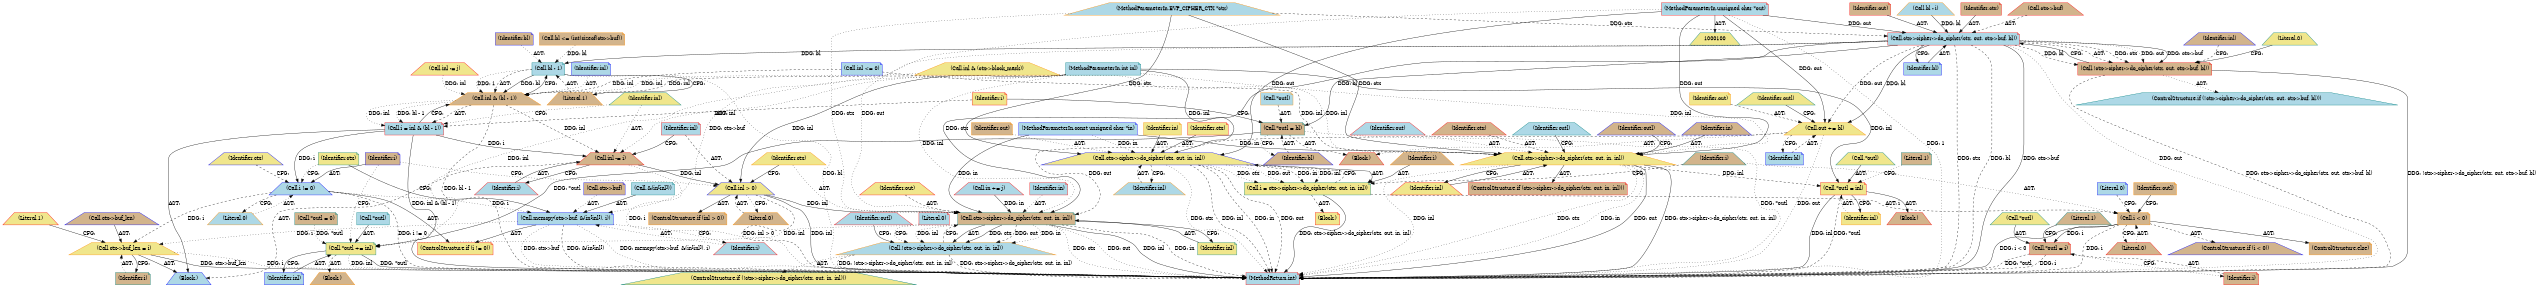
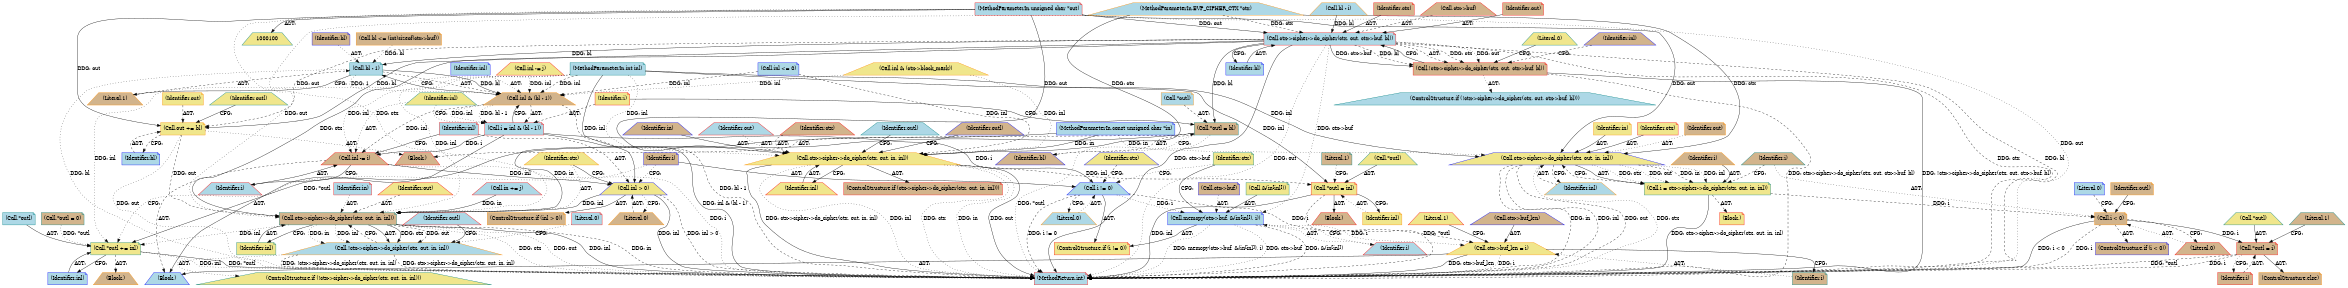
node "(Call,out += bl)": shape trapezium -> note
edge "(MethodParameterIn,unsigned char *out)" -> "(MethodReturn,int)": label "DDG: 1" -> "DDG: out"
node "(Call,&(in[inl]))": fillcolor lightblue -> khaki
edge "(Call,i = ctx->cipher->do_cipher(ctx, out, in, inl))" -> "(Call,i < 0)": label "AST: i" -> "DDG: i"
edge "(Call,i < 0)" -> "(ControlStructure,else)": now "(Call,*outl = i)" -> "(ControlStructure,else)"
node "(ControlStructure,if (i < 0))": shape trapezium -> note
